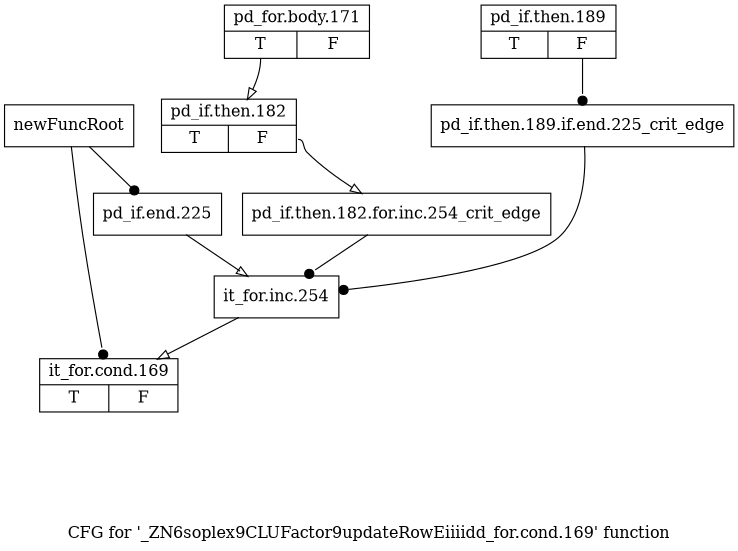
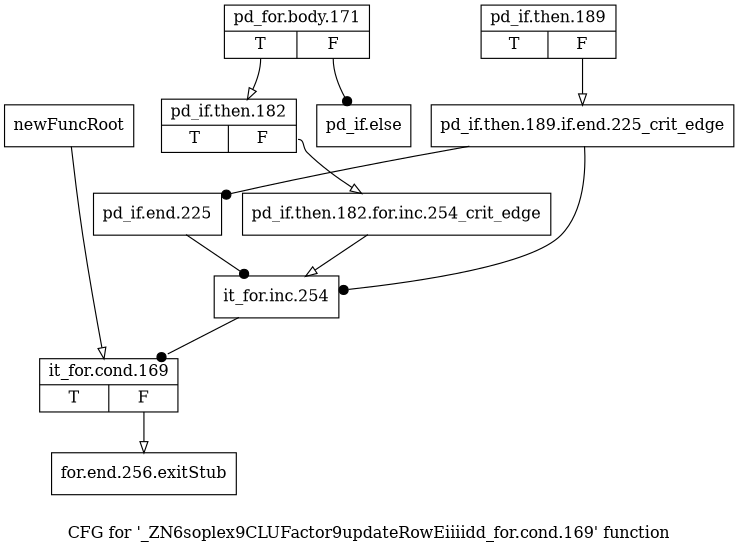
edge "pd_if.then.189" -> "pd_if.then.189.if.end.225_crit_edge": arrowhead dot -> onormal
node "pd_if.else": added
edge "newFuncRoot" -> "pd_if.end.225": now "pd_if.then.189.if.end.225_crit_edge" -> "pd_if.end.225"
edge "newFuncRoot" -> "it_for.cond.169": arrowhead dot -> onormal
edge "pd_if.then.182.for.inc.254_crit_edge" -> "it_for.inc.254": arrowhead dot -> onormal
edge "pd_if.end.225" -> "it_for.inc.254": arrowhead onormal -> dot
edge "it_for.inc.254" -> "it_for.cond.169": arrowhead onormal -> dot
node "for.end.256.exitStub": added
